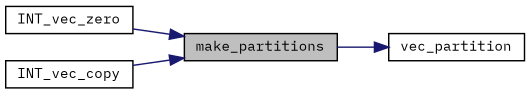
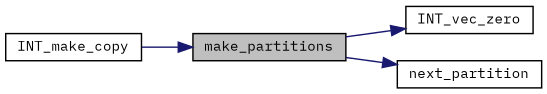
edge "INT_vec_zero" -> "make_partitions": reversed
node "vec_partition": label "vec_partition" -> "next_partition"
node "INT_vec_copy": label "INT_vec_copy" -> "INT_make_copy"
